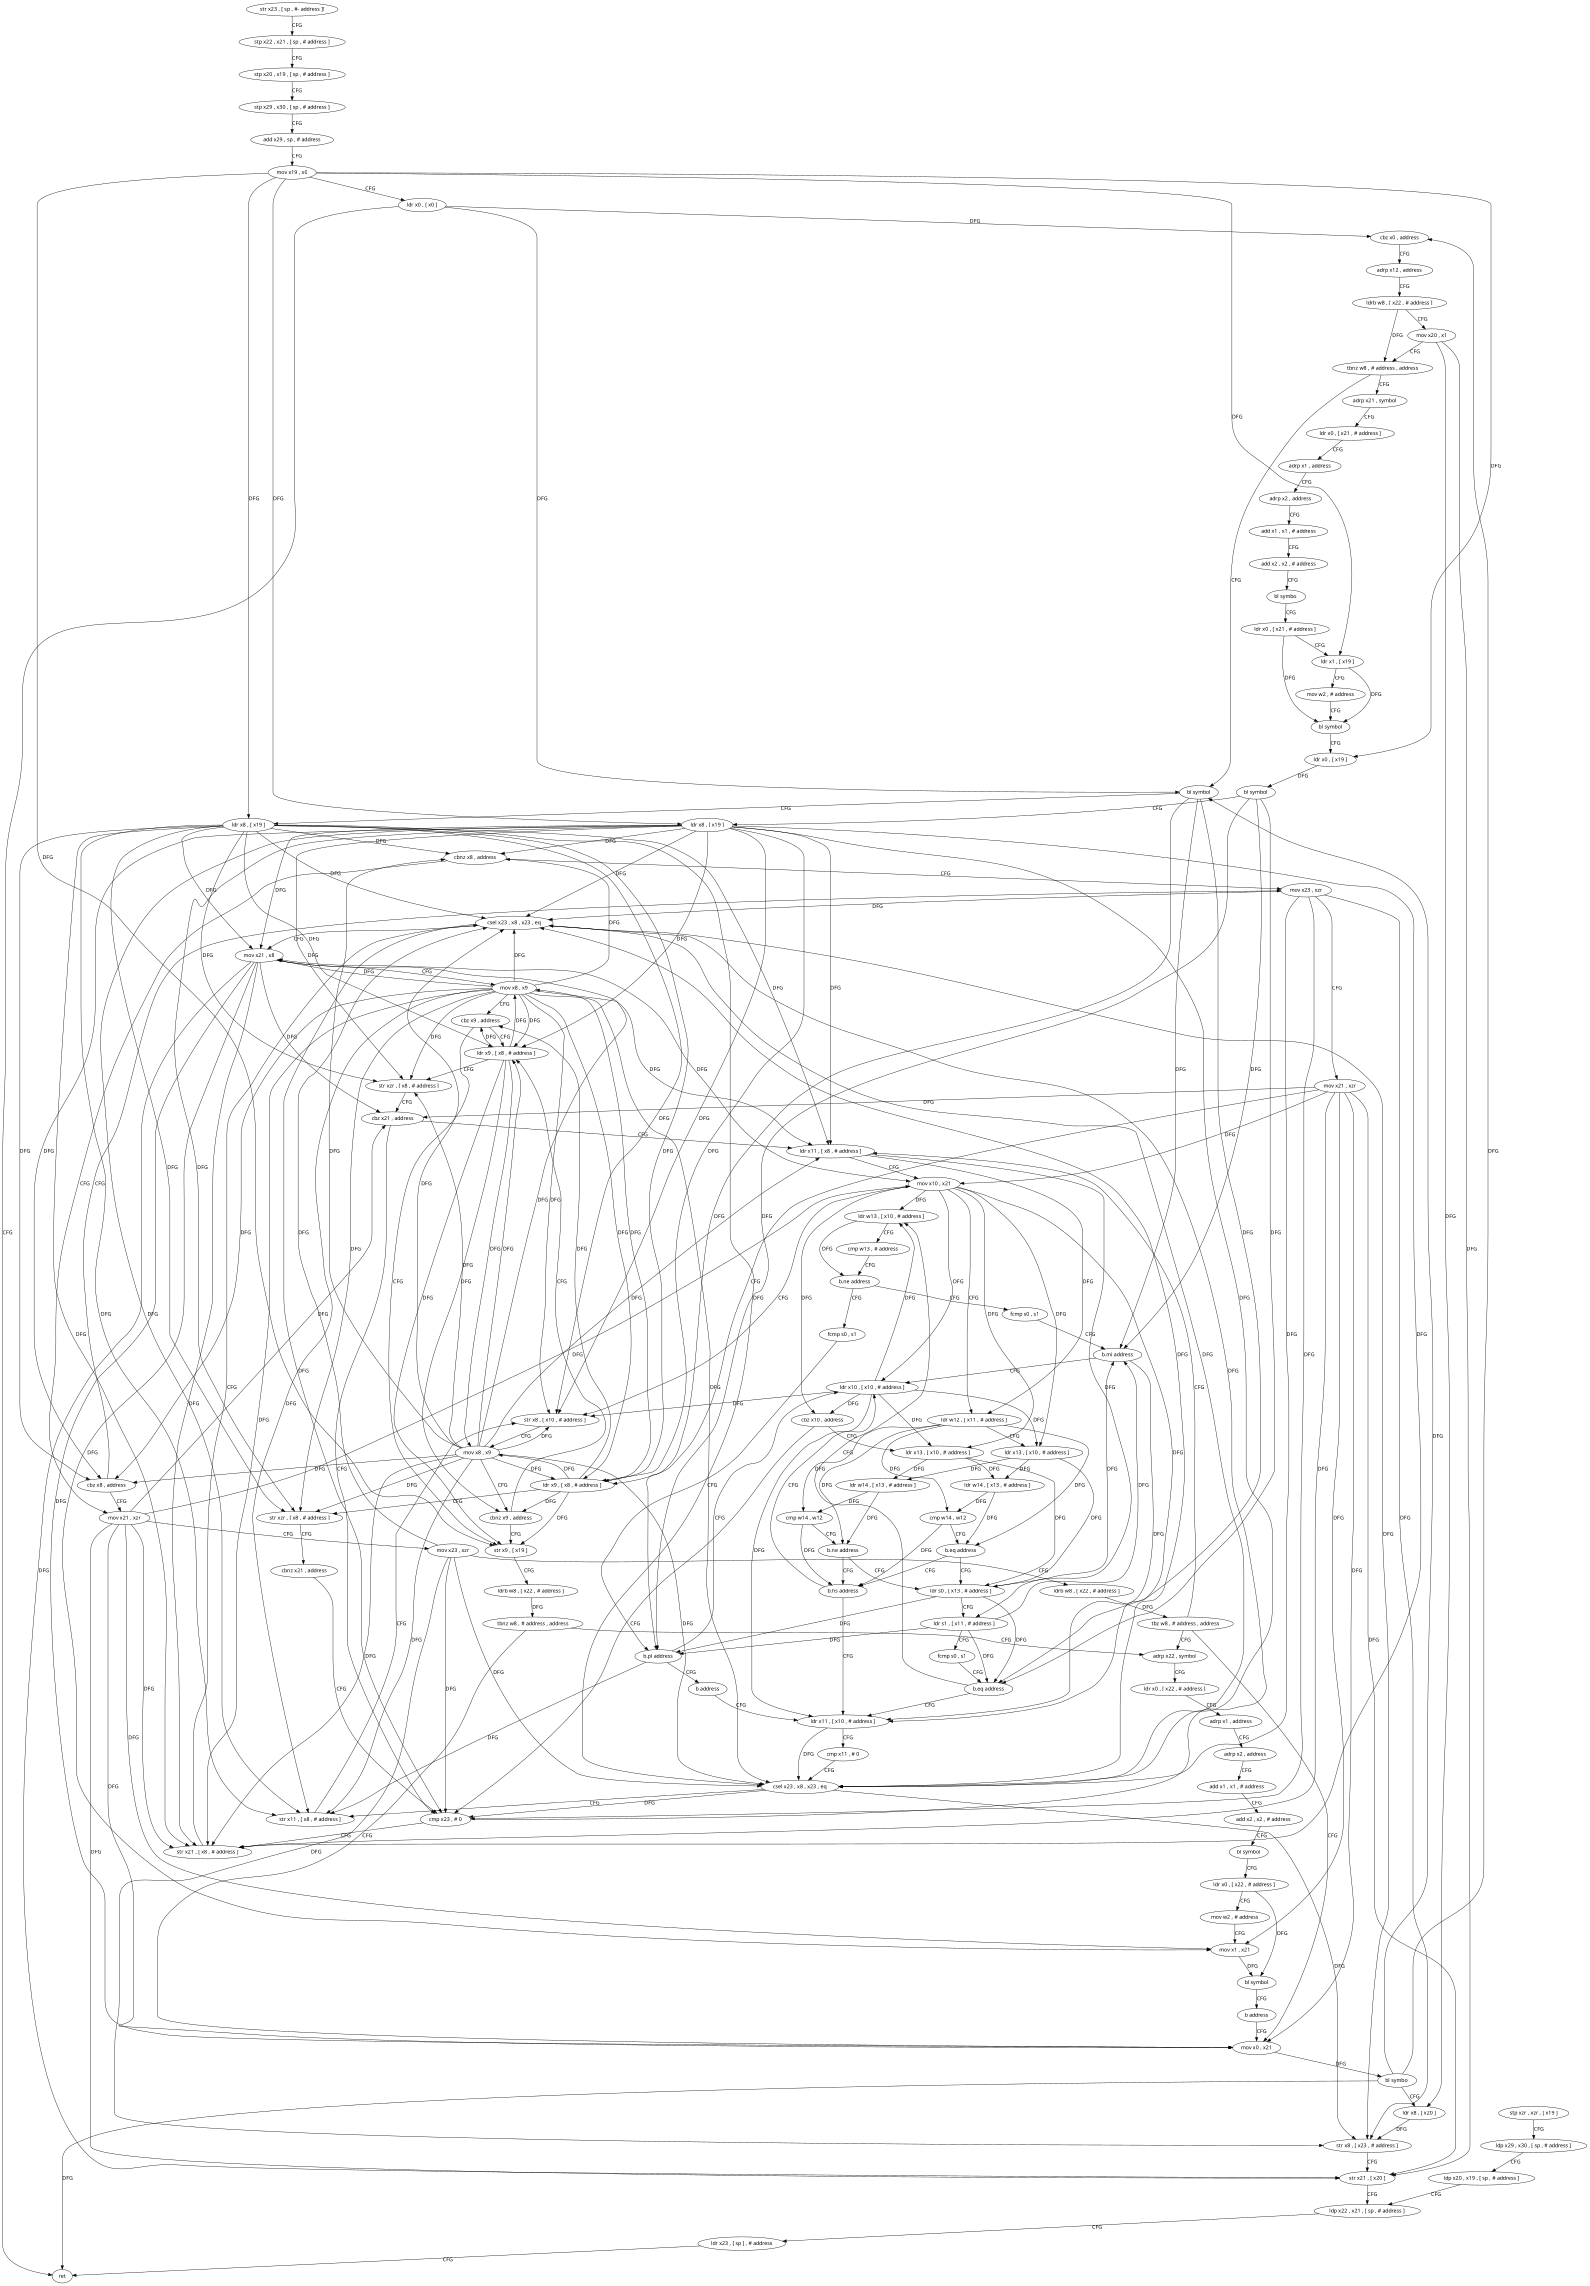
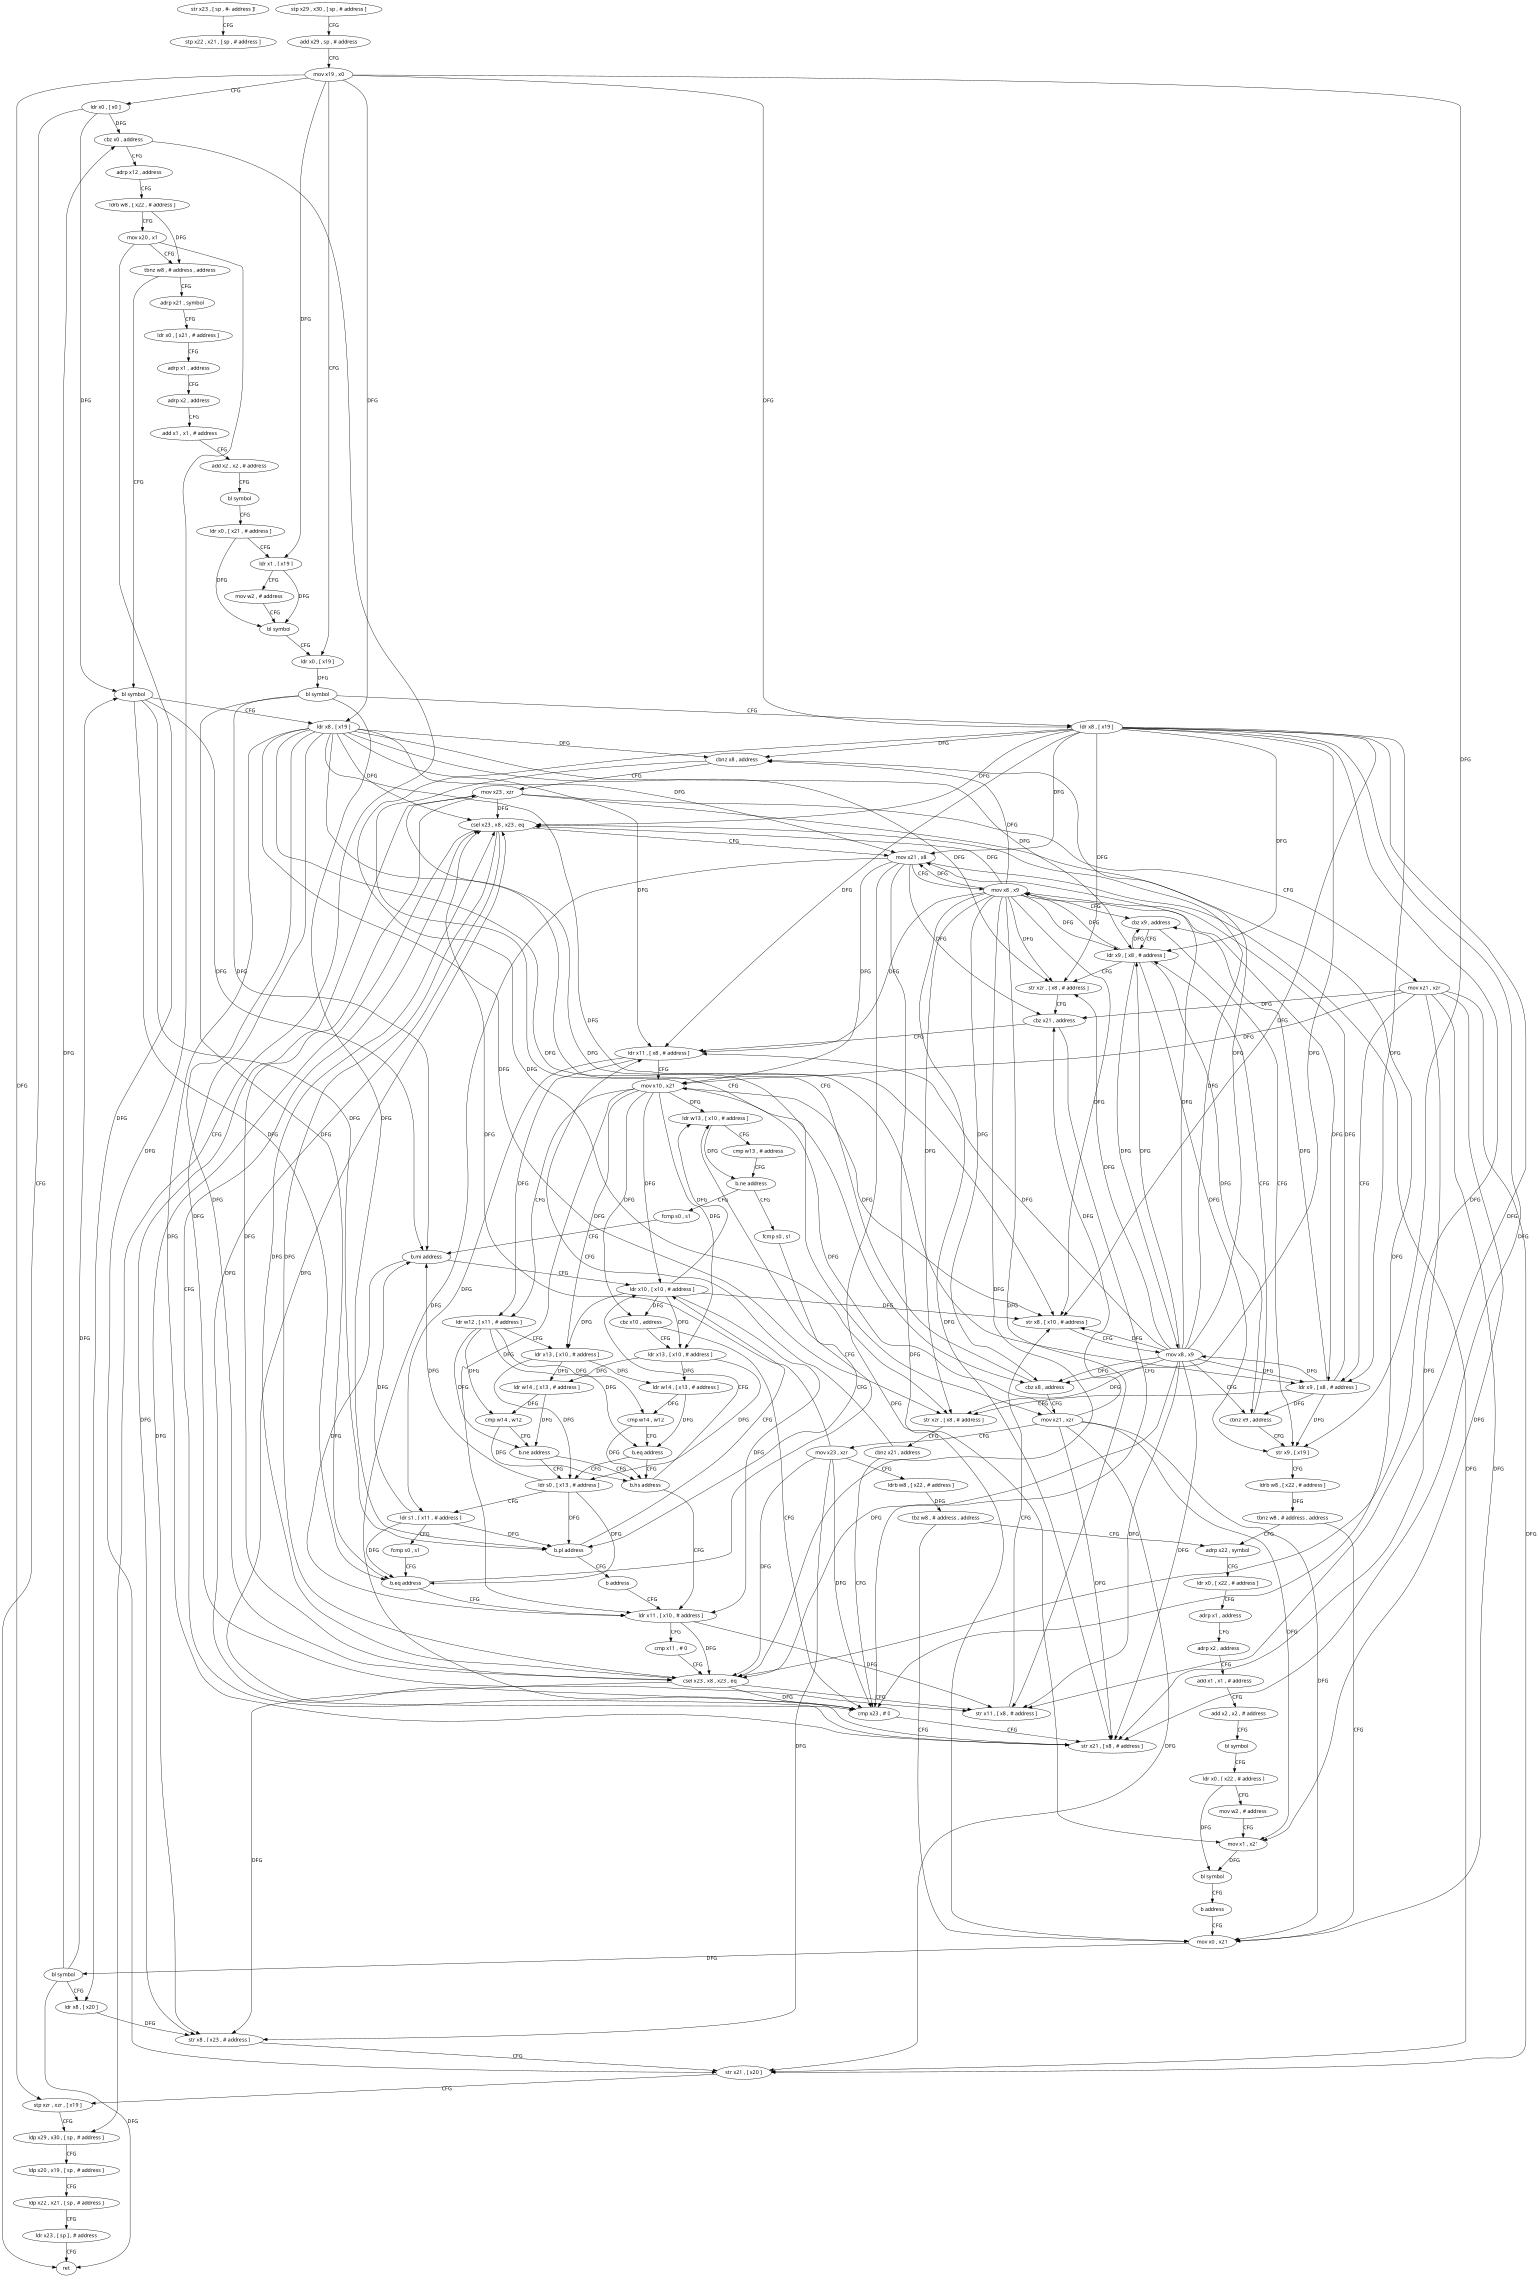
node "stp x20 , x19 , [ sp , # address ]": removed
edge "mov x19 , x0" -> "ldr x0 , [ x19 ]": label "DFG" -> "CFG"
edge "mov x19 , x0" -> "stp xzr , xzr , [ x19 ]": added, label "DFG"
edge "cbz x0 , address" -> "ldp x29 , x30 , [ sp , # address ]": added, label "CFG"
edge "tbz w8 , # address , address" -> "ldr x11 , [ x8 , # address ]": now "cbnz x21 , address" -> "ldr x11 , [ x8 , # address ]"
edge "mov x10 , x21" -> "str x8 , [ x10 , # address ]": label "CFG" -> "DFG"
edge "b.pl address" -> "str x11 , [ x8 , # address ]": now "ldr x11 , [ x10 , # address ]" -> "str x11 , [ x8 , # address ]"
edge "str x21 , [ x20 ]" -> "ldp x22 , x21 , [ sp , # address ]": now "str x21 , [ x20 ]" -> "stp xzr , xzr , [ x19 ]"
